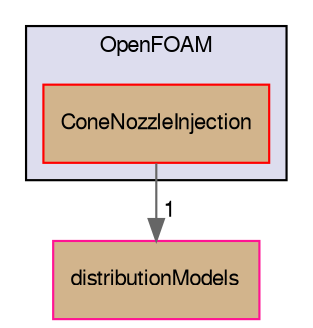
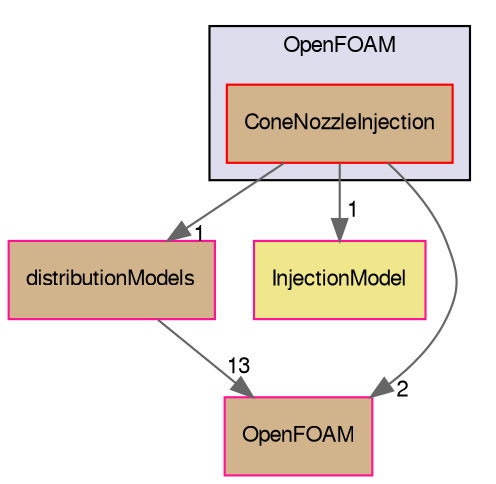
node "InjectionModel": added
node "OpenFOAM": added
